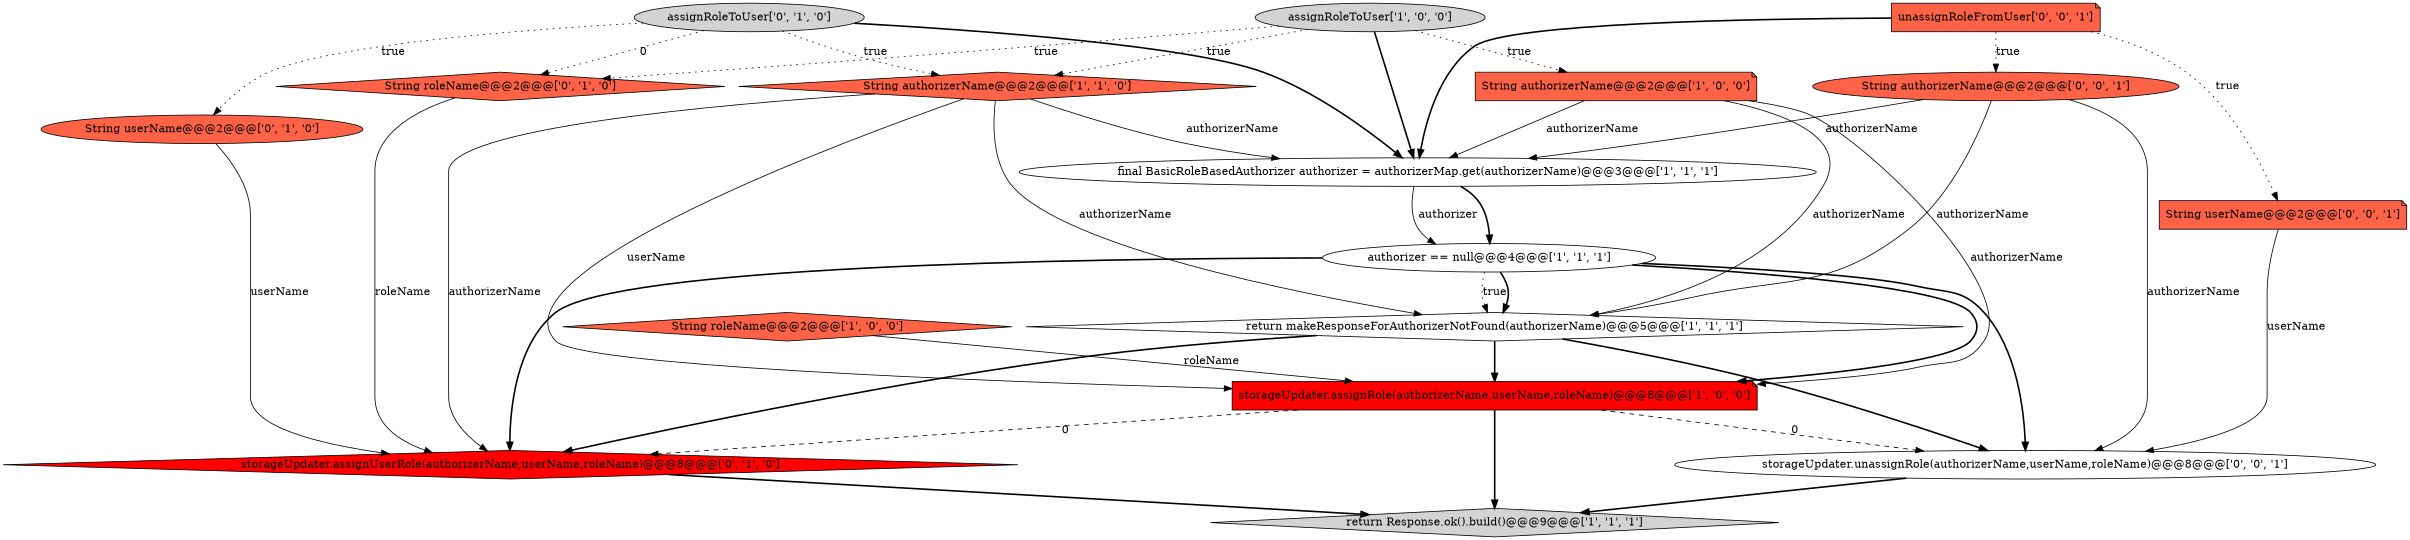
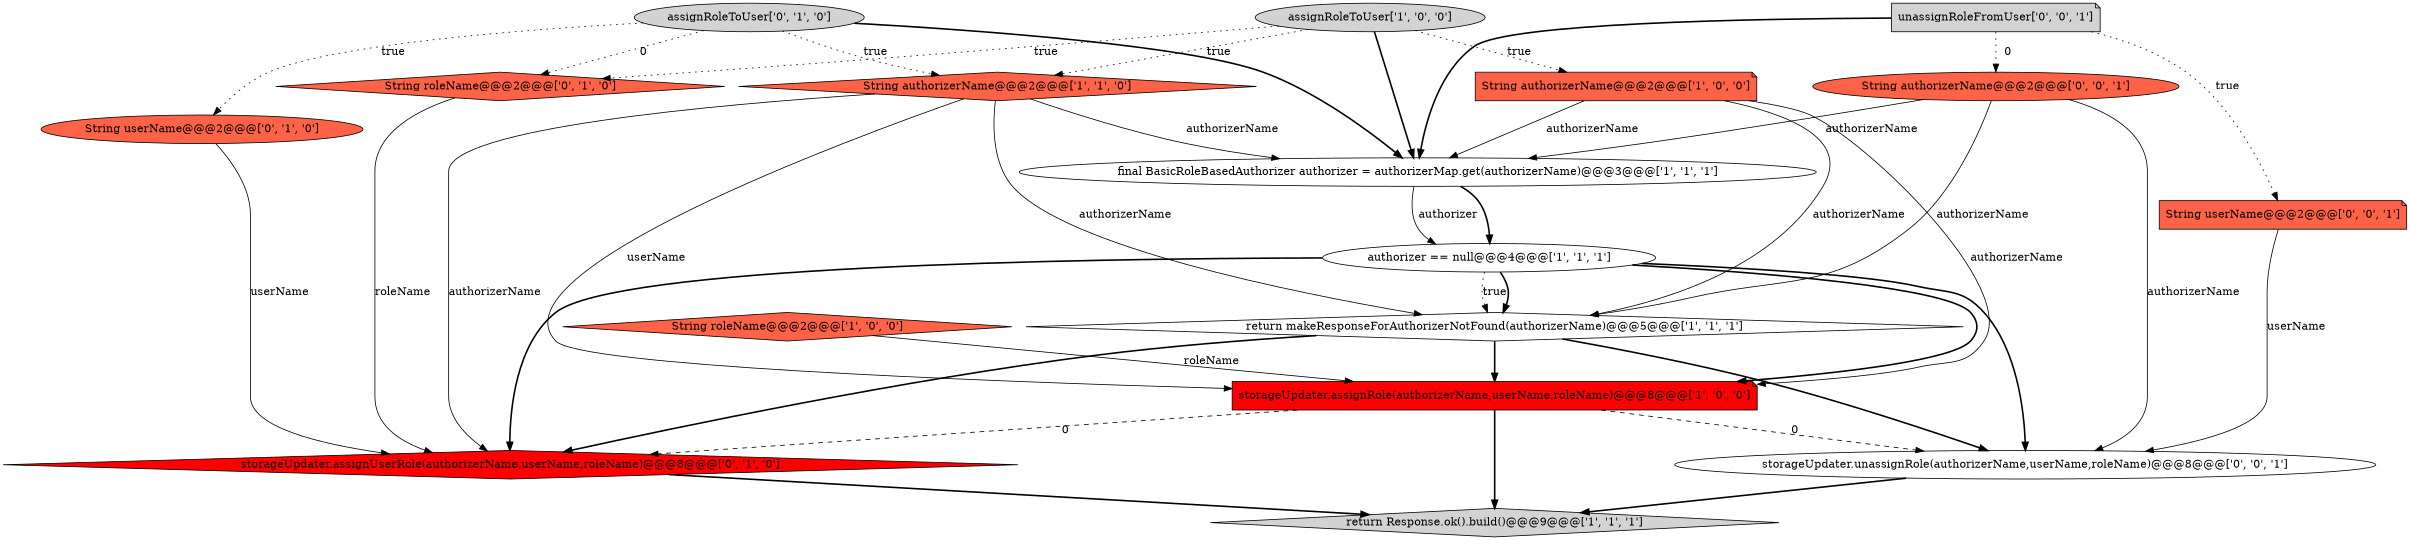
node "unassignRoleFromUser['0', '0', '1']": fillcolor tomato -> lightgray
edge "unassignRoleFromUser['0', '0', '1']" -> "String authorizerName@@@2@@@['0', '0', '1']": label "true" -> "0"
